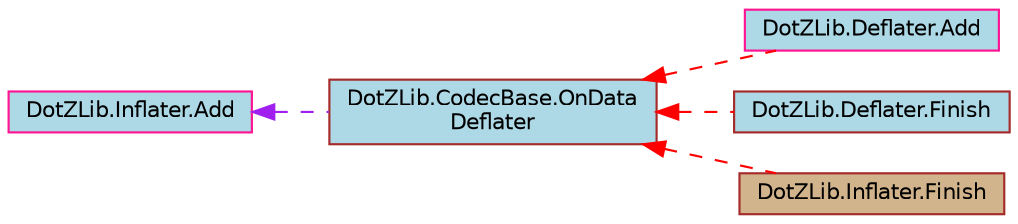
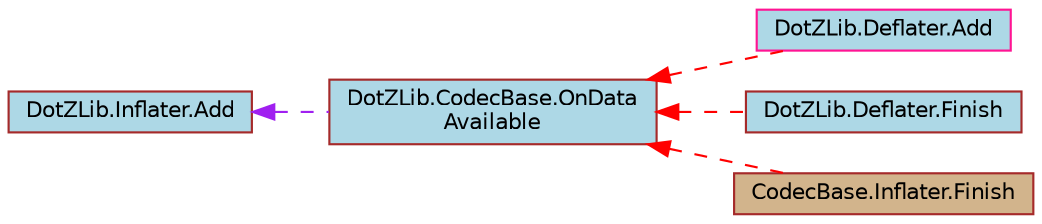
node "DotZLib.Inflater.Add": color deeppink -> brown
node "DotZLib.CodecBase.OnData Deflater": label "DotZLib.CodecBase.OnData Deflater" -> "DotZLib.CodecBase.OnData Available"
node "DotZLib.Inflater.Finish": label "DotZLib.Inflater.Finish" -> "CodecBase.Inflater.Finish"
